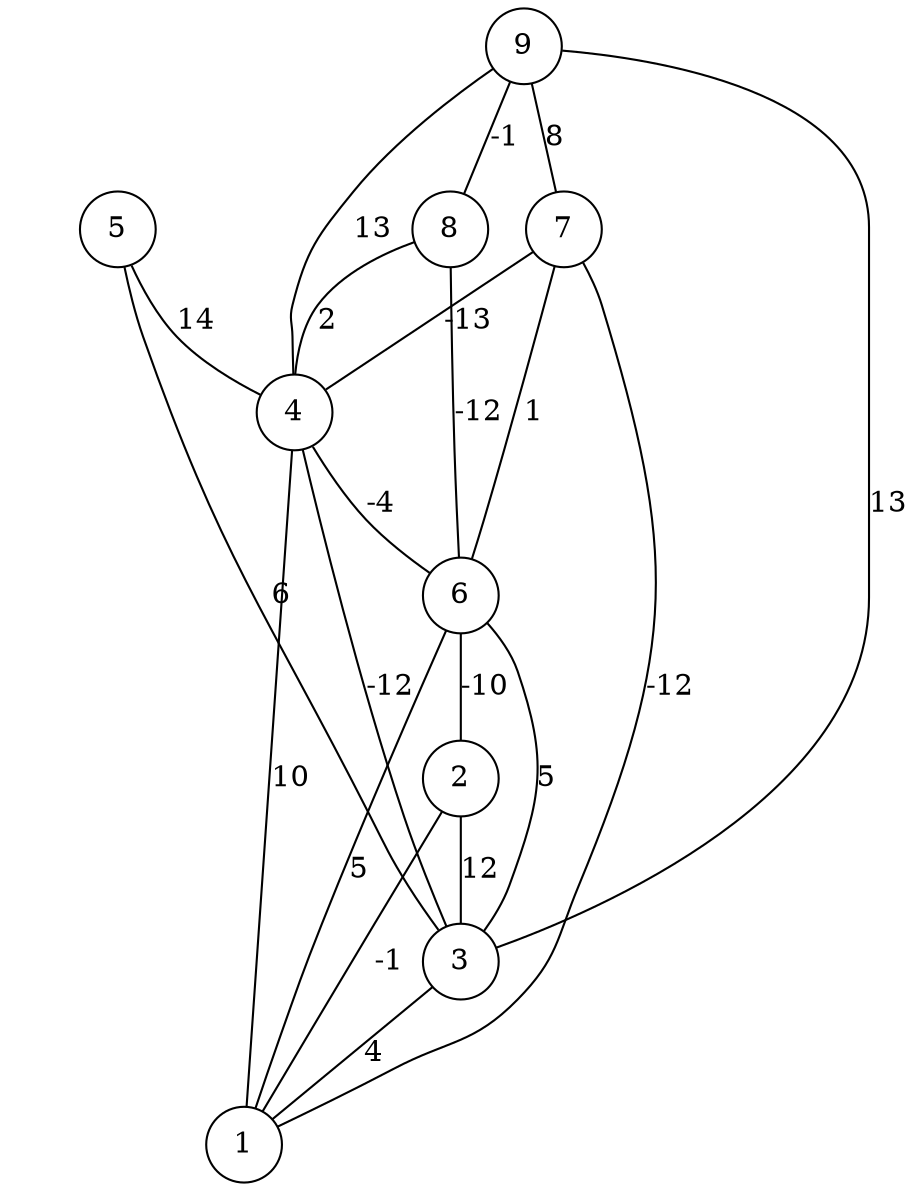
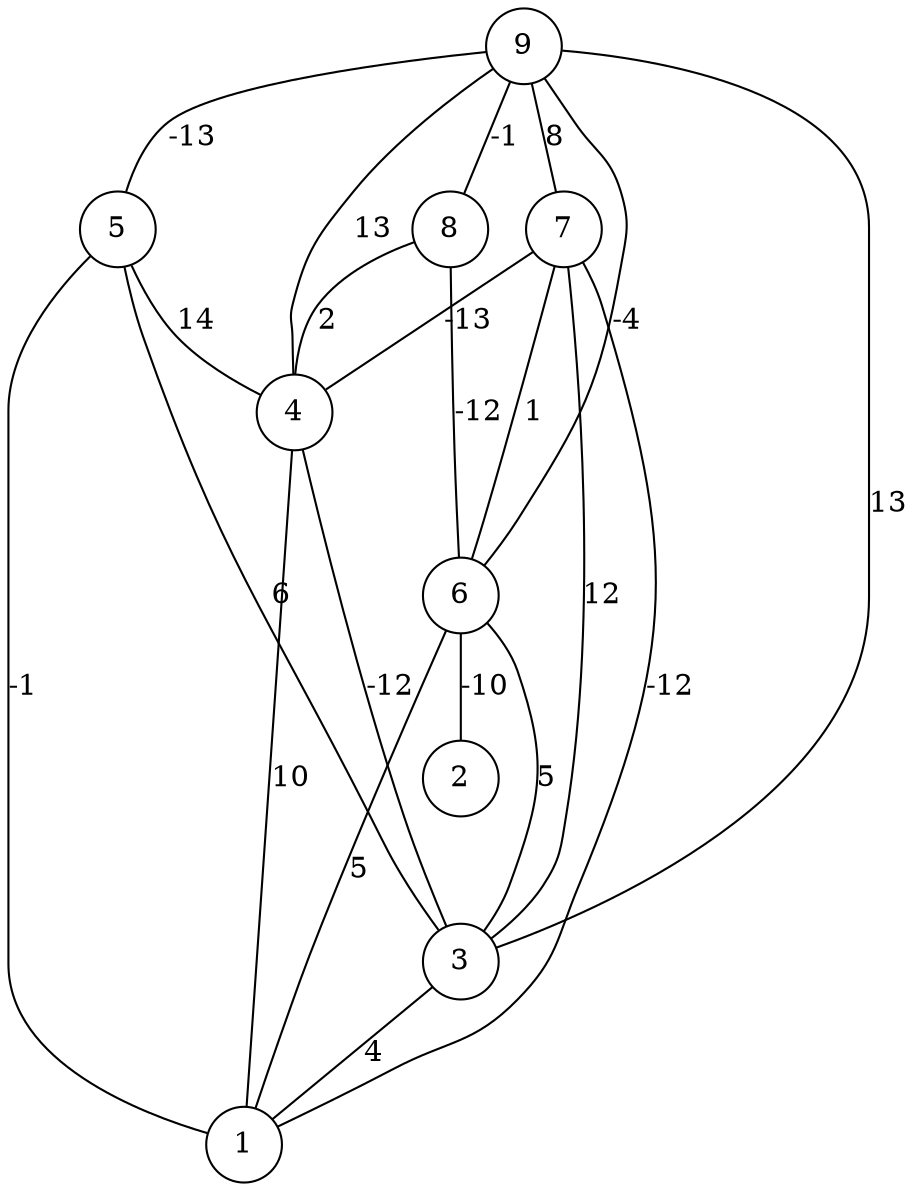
edge "9" -- "5": added, label "-13"
edge "4" -- "6": now "9" -- "6"
edge "2" -- "3": now "7" -- "3"
edge "2" -- "1": now "5" -- "1"
